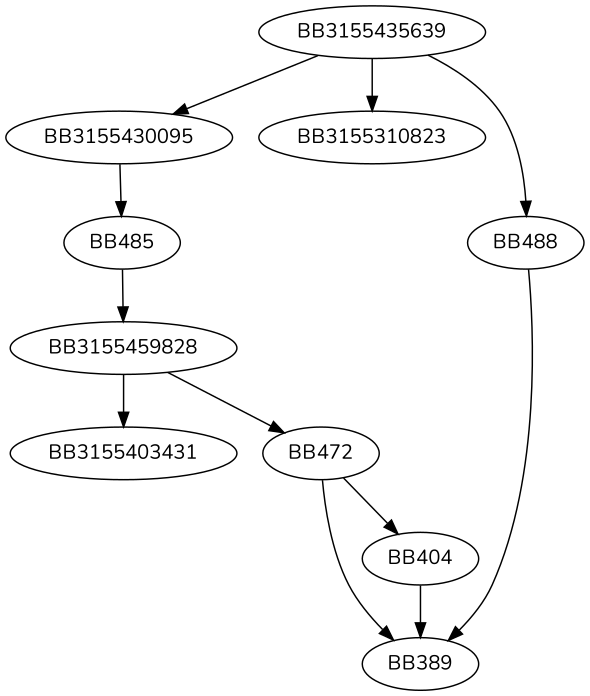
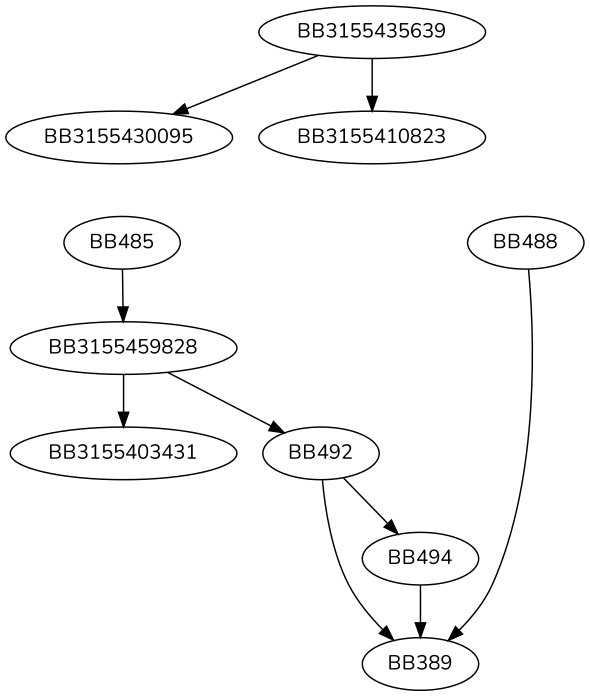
edge "BB3155435639" -> "BB488": removed
node "BB3155310823": label "BB3155310823" -> "BB3155410823"
edge "BB3155430095" -> "BB485": removed
node "BB472": label "BB472" -> "BB492"
node "BB404": label "BB404" -> "BB494"
